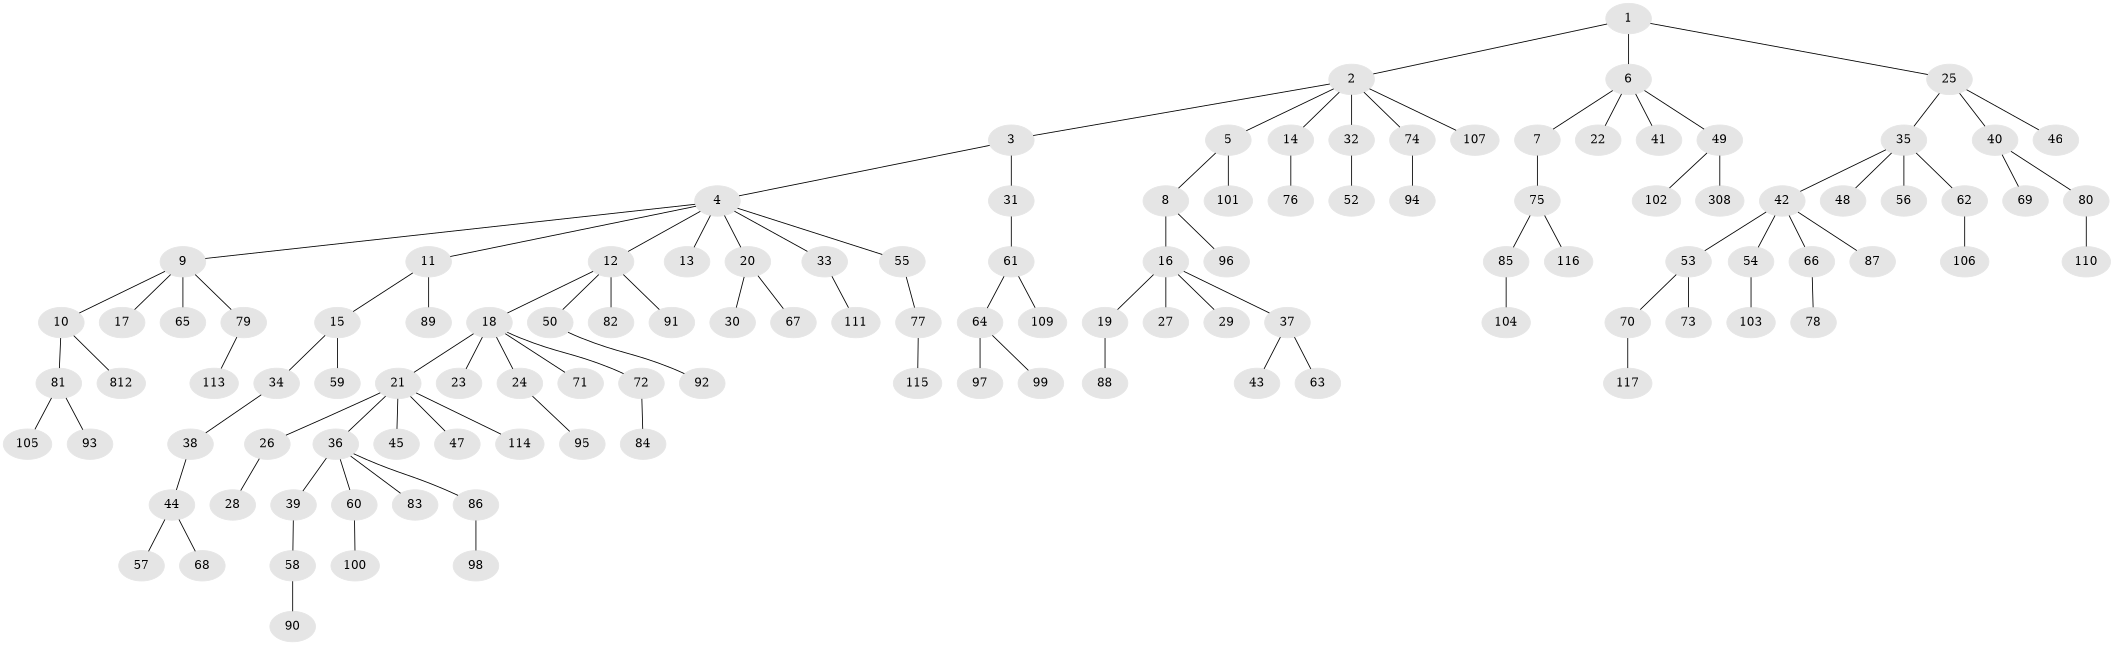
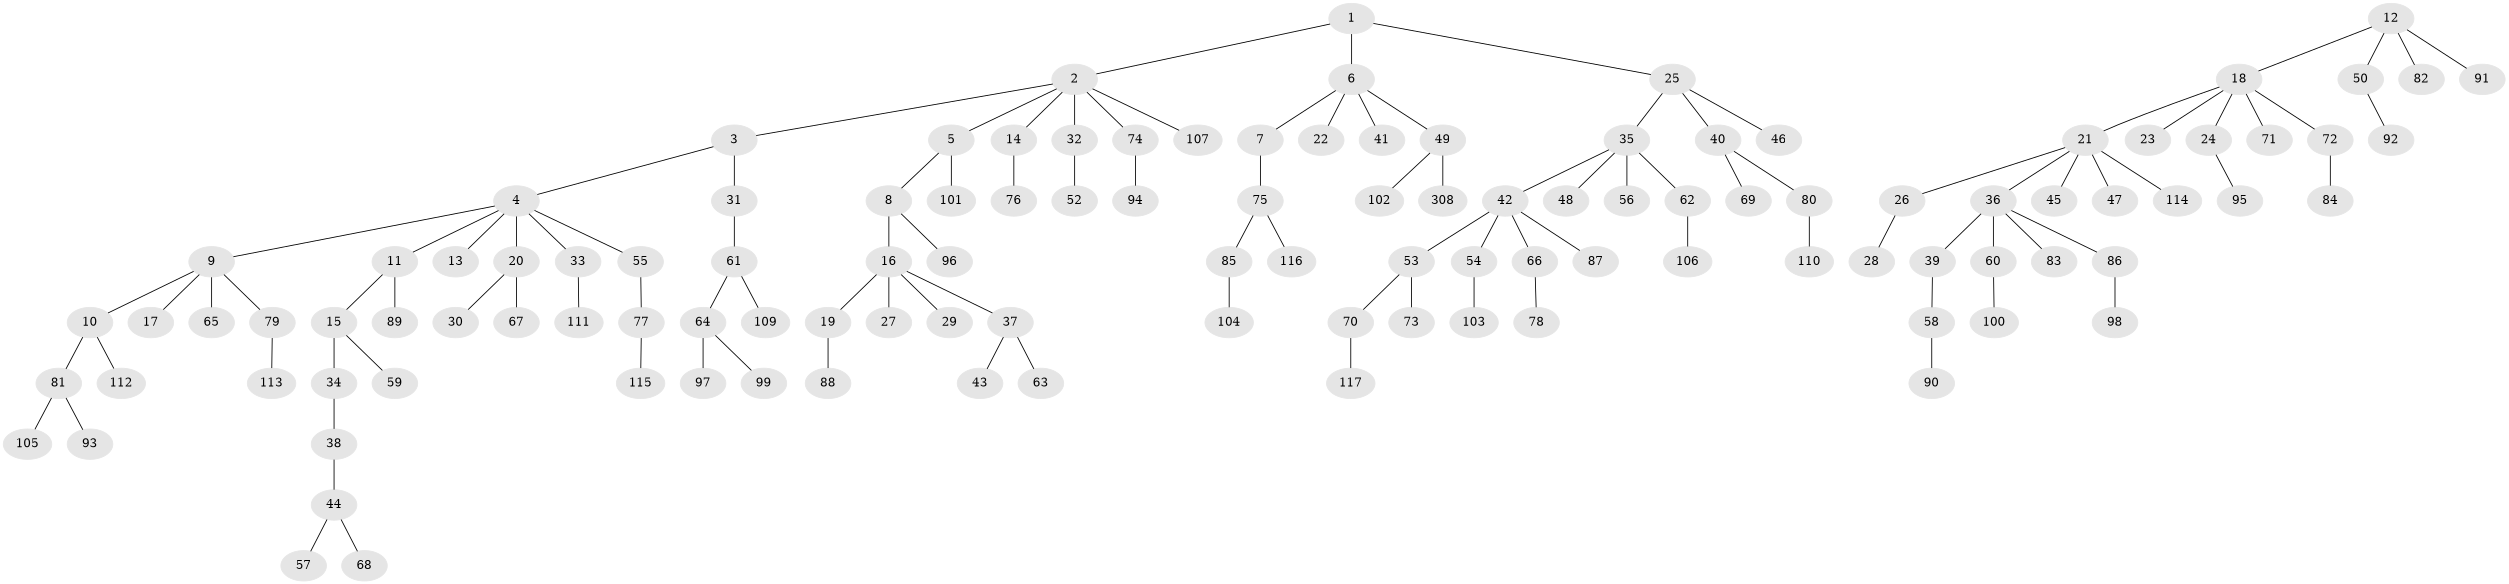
edge "4" -- "12": removed
node "812": label "812" -> "112"
